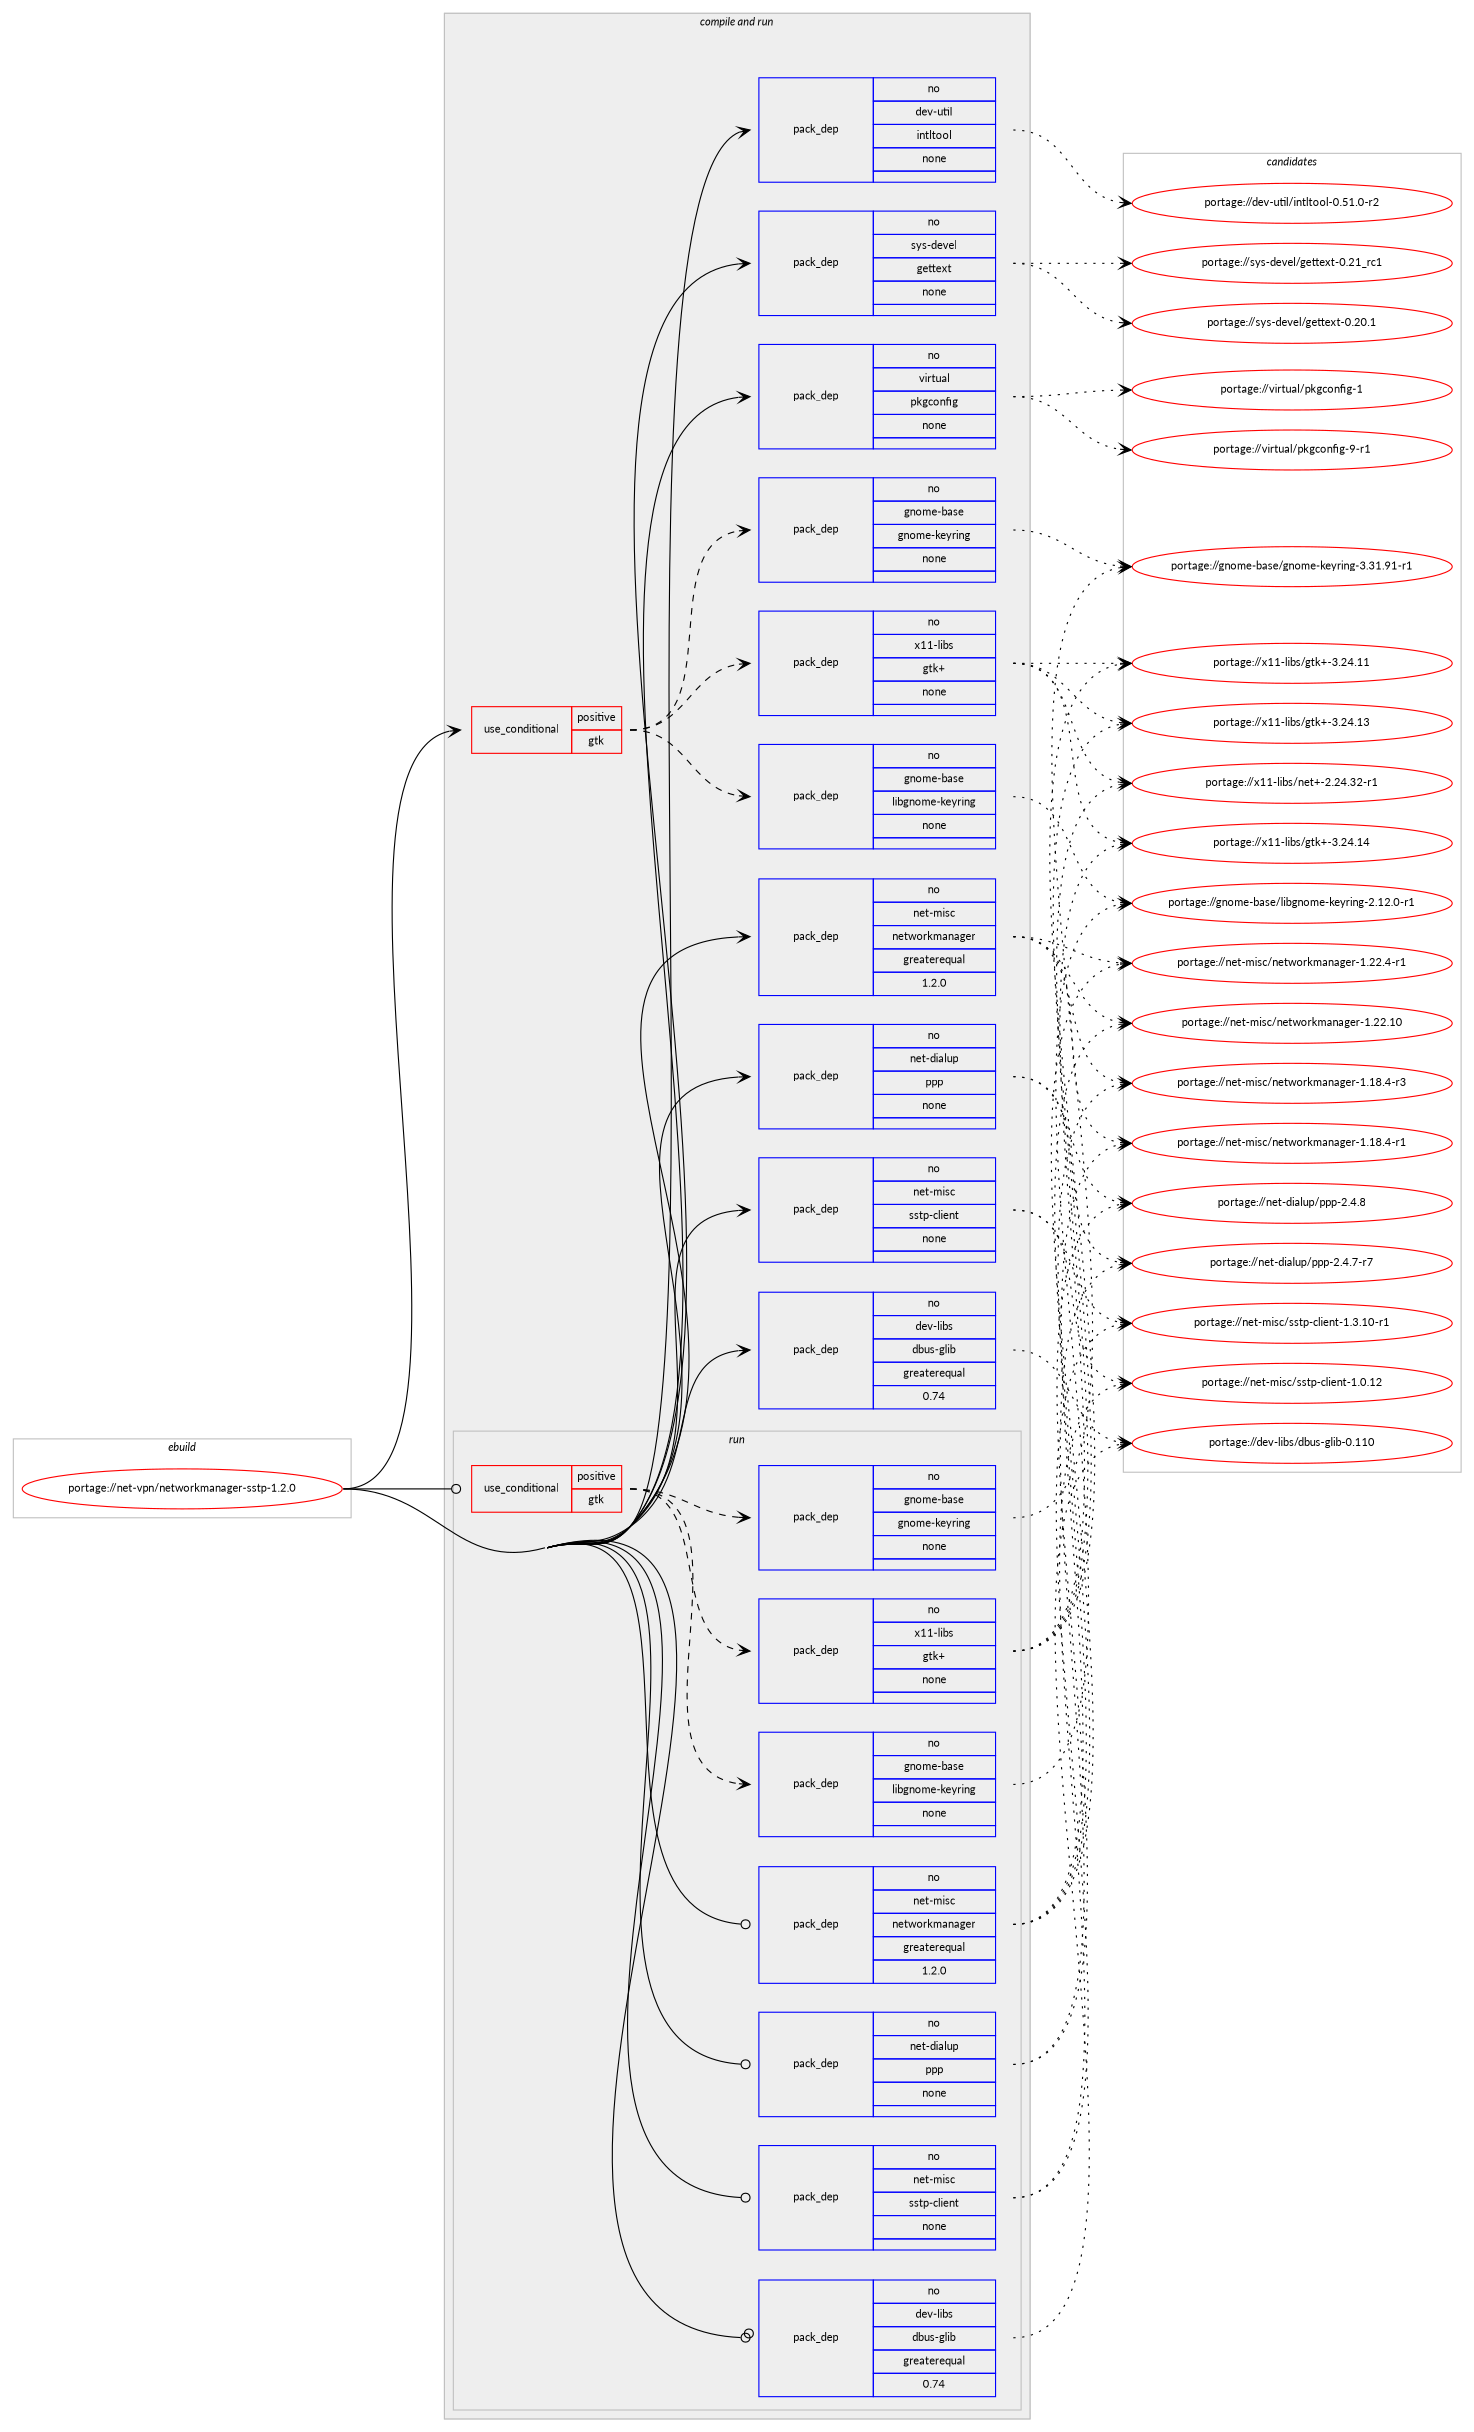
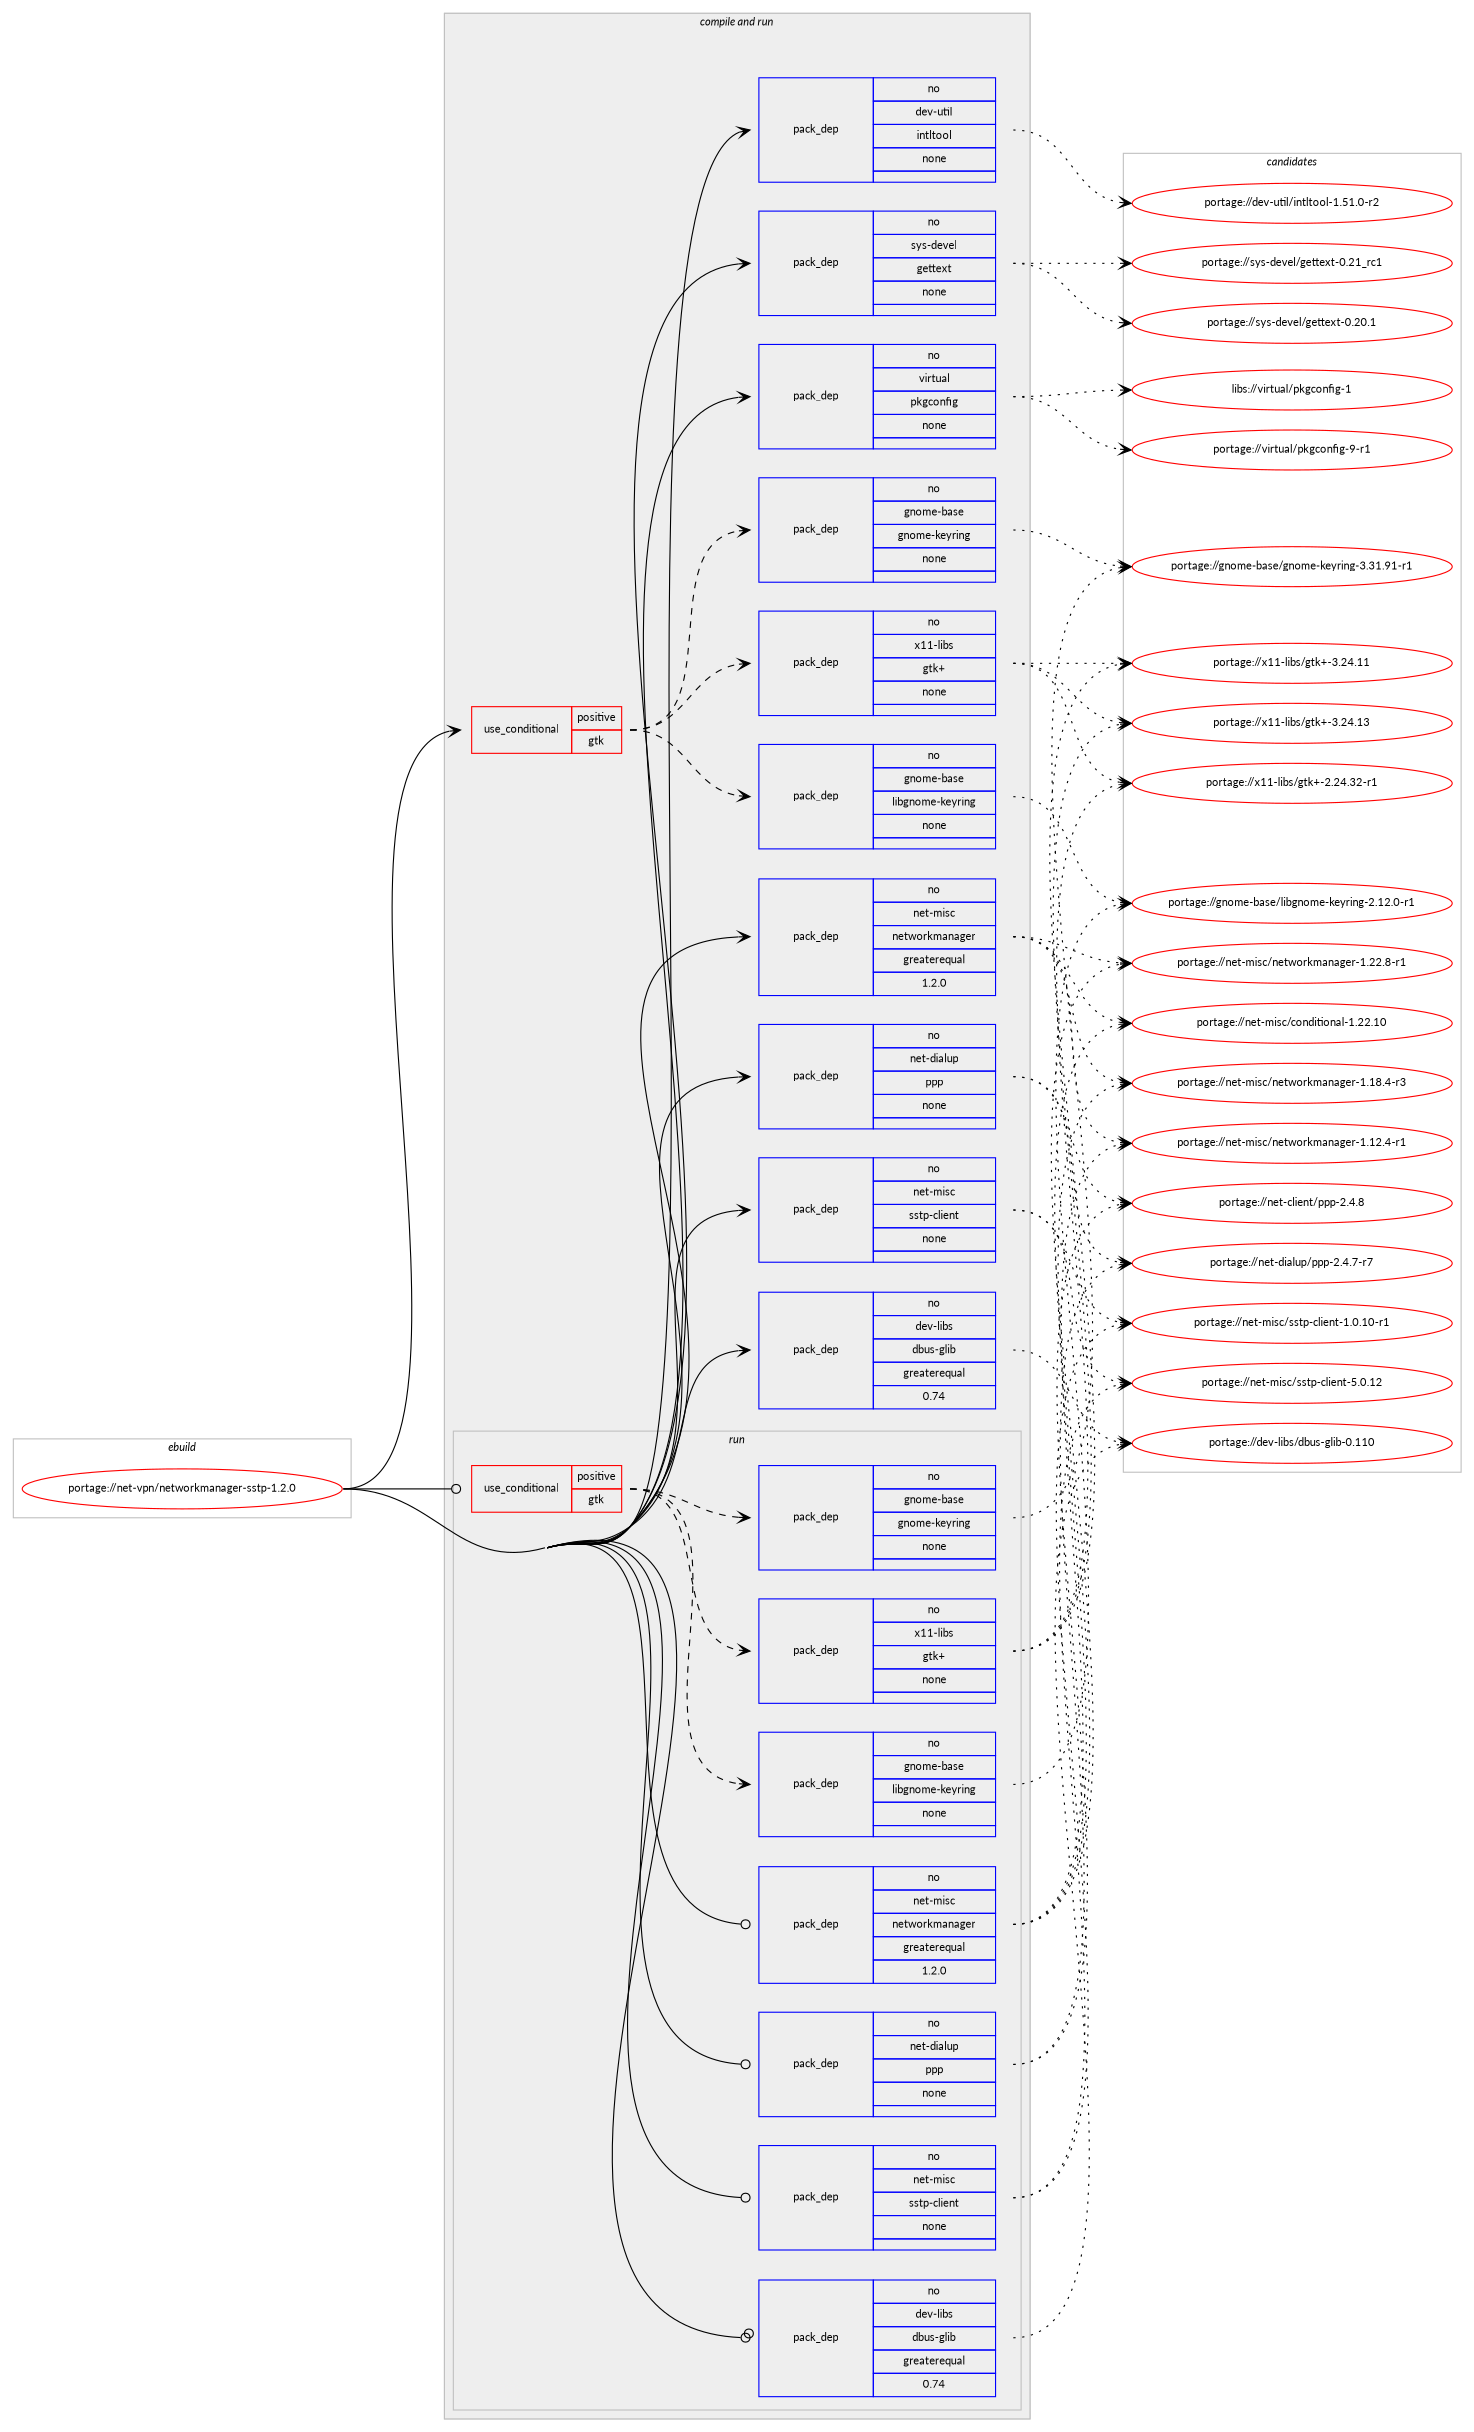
node "portage://dev-util/intltool-0.51.0-r2": label "portage://dev-util/intltool-0.51.0-r2" -> "portage://dev-util/intltool-1.51.0-r2"
node "portage://virtual/pkgconfig-1": label "portage://virtual/pkgconfig-1" -> "libs://virtual/pkgconfig-1"
node "portage://x11-libs/net+-2.24.32-r1": label "portage://x11-libs/net+-2.24.32-r1" -> "portage://x11-libs/gtk+-2.24.32-r1"
node "portage://x11-libs/gtk+-3.24.14": removed
node "portage://net-misc/networkmanager-1.22.4-r1": label "portage://net-misc/networkmanager-1.22.4-r1" -> "portage://net-misc/networkmanager-1.22.8-r1"
node "portage://net-misc/networkmanager-1.22.10": label "portage://net-misc/networkmanager-1.22.10" -> "portage://net-misc/conditional-1.22.10"
node "portage://net-misc/networkmanager-1.18.4-r1": label "portage://net-misc/networkmanager-1.18.4-r1" -> "portage://net-misc/networkmanager-1.12.4-r1"
node "portage://net-dialup/ppp-2.4.8": label "portage://net-dialup/ppp-2.4.8" -> "portage://net-client/ppp-2.4.8"
node "portage://net-misc/sstp-client-1.3.10-r1": label "portage://net-misc/sstp-client-1.3.10-r1" -> "portage://net-misc/sstp-client-1.0.10-r1"
node "portage://net-misc/sstp-client-1.0.12": label "portage://net-misc/sstp-client-1.0.12" -> "portage://net-misc/sstp-client-5.0.12"
